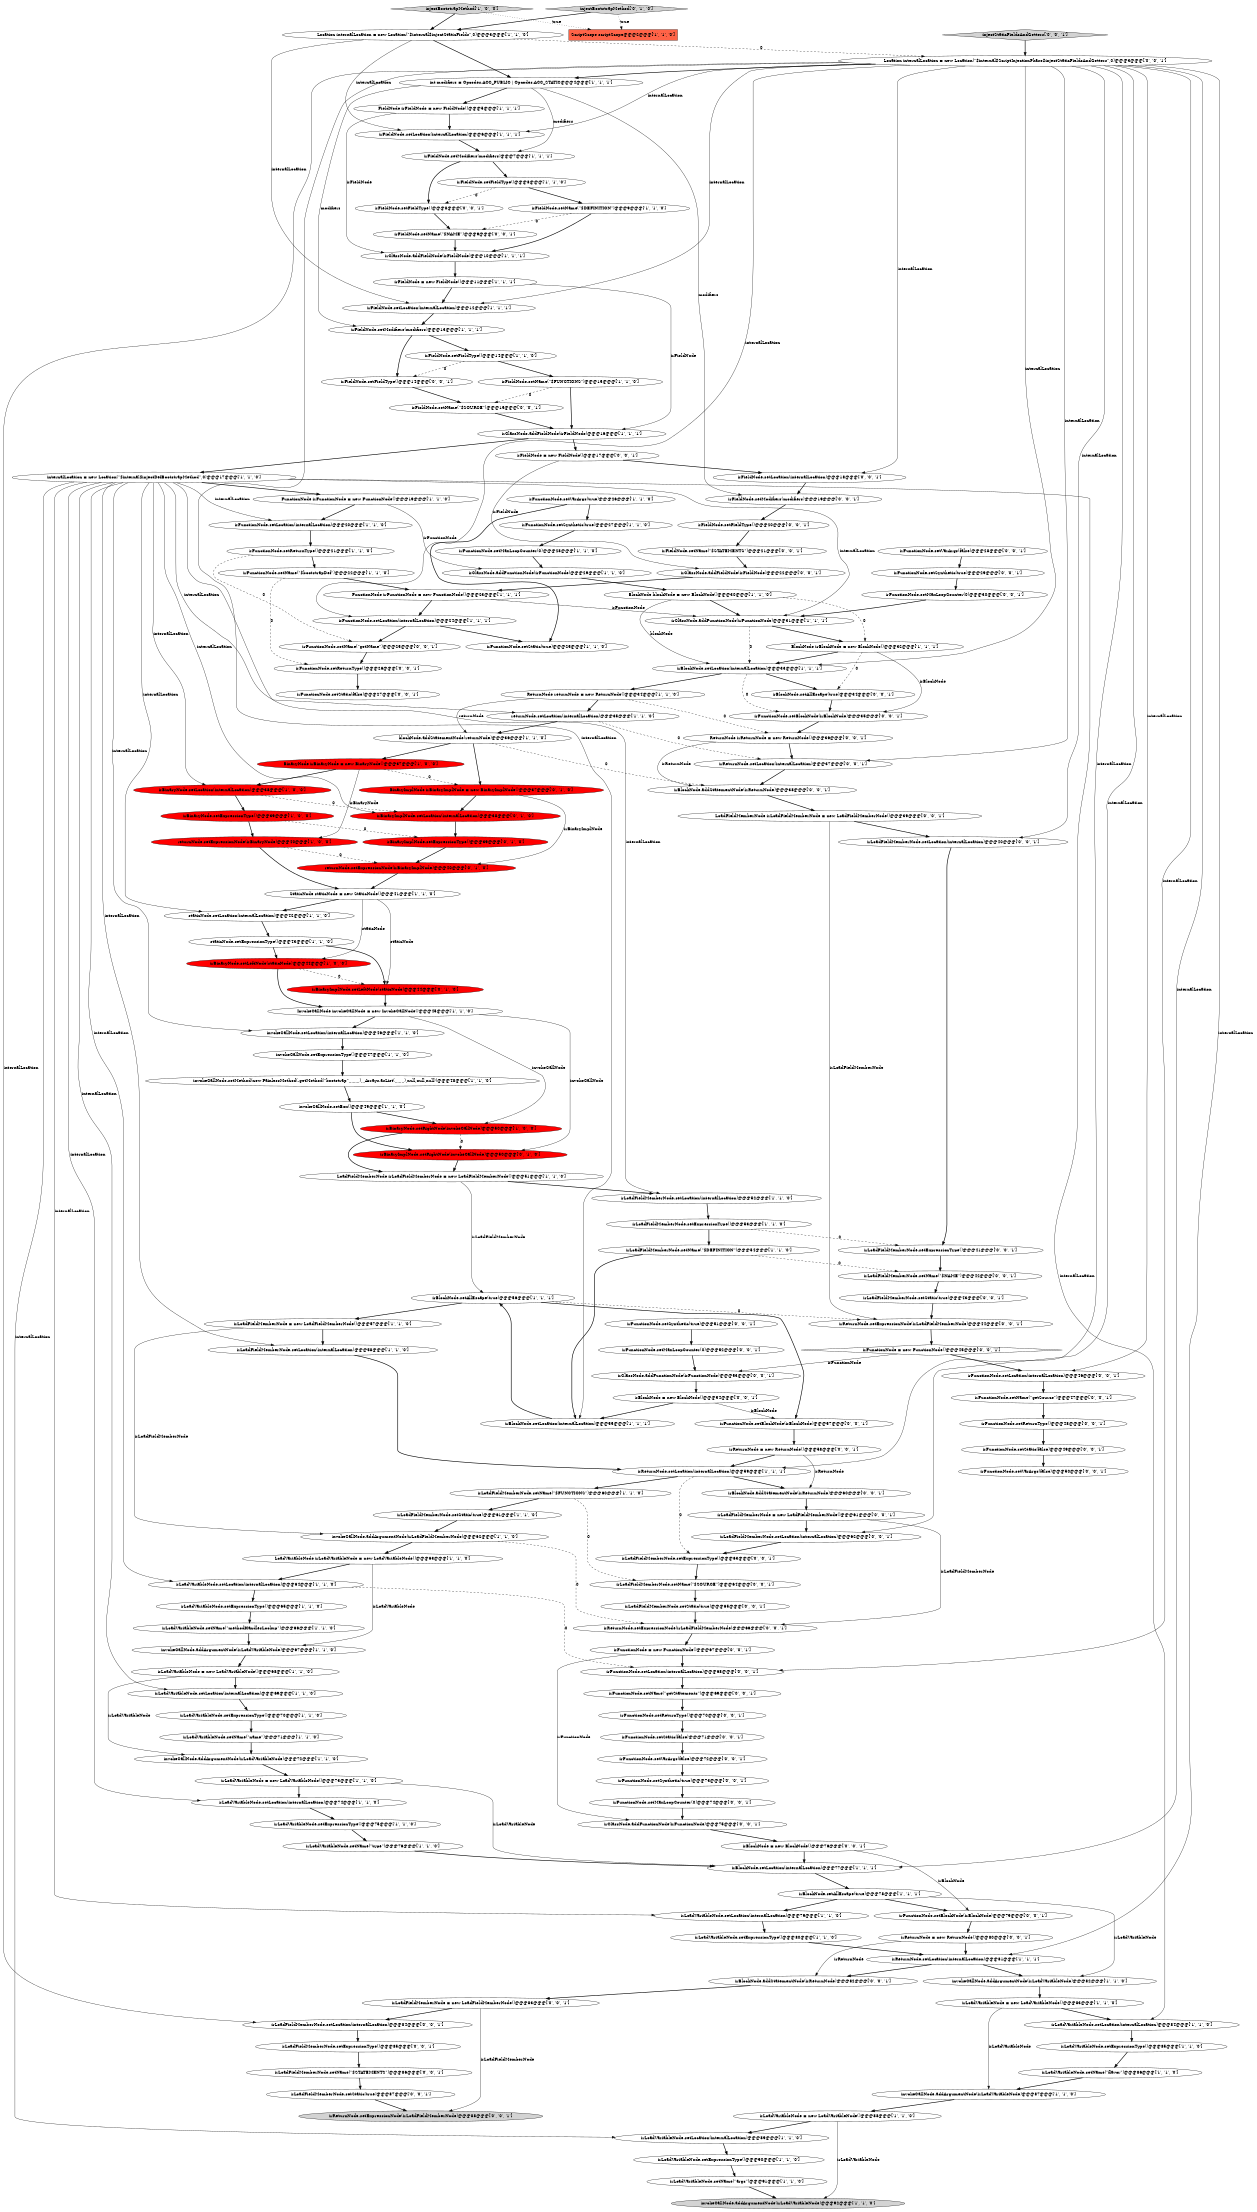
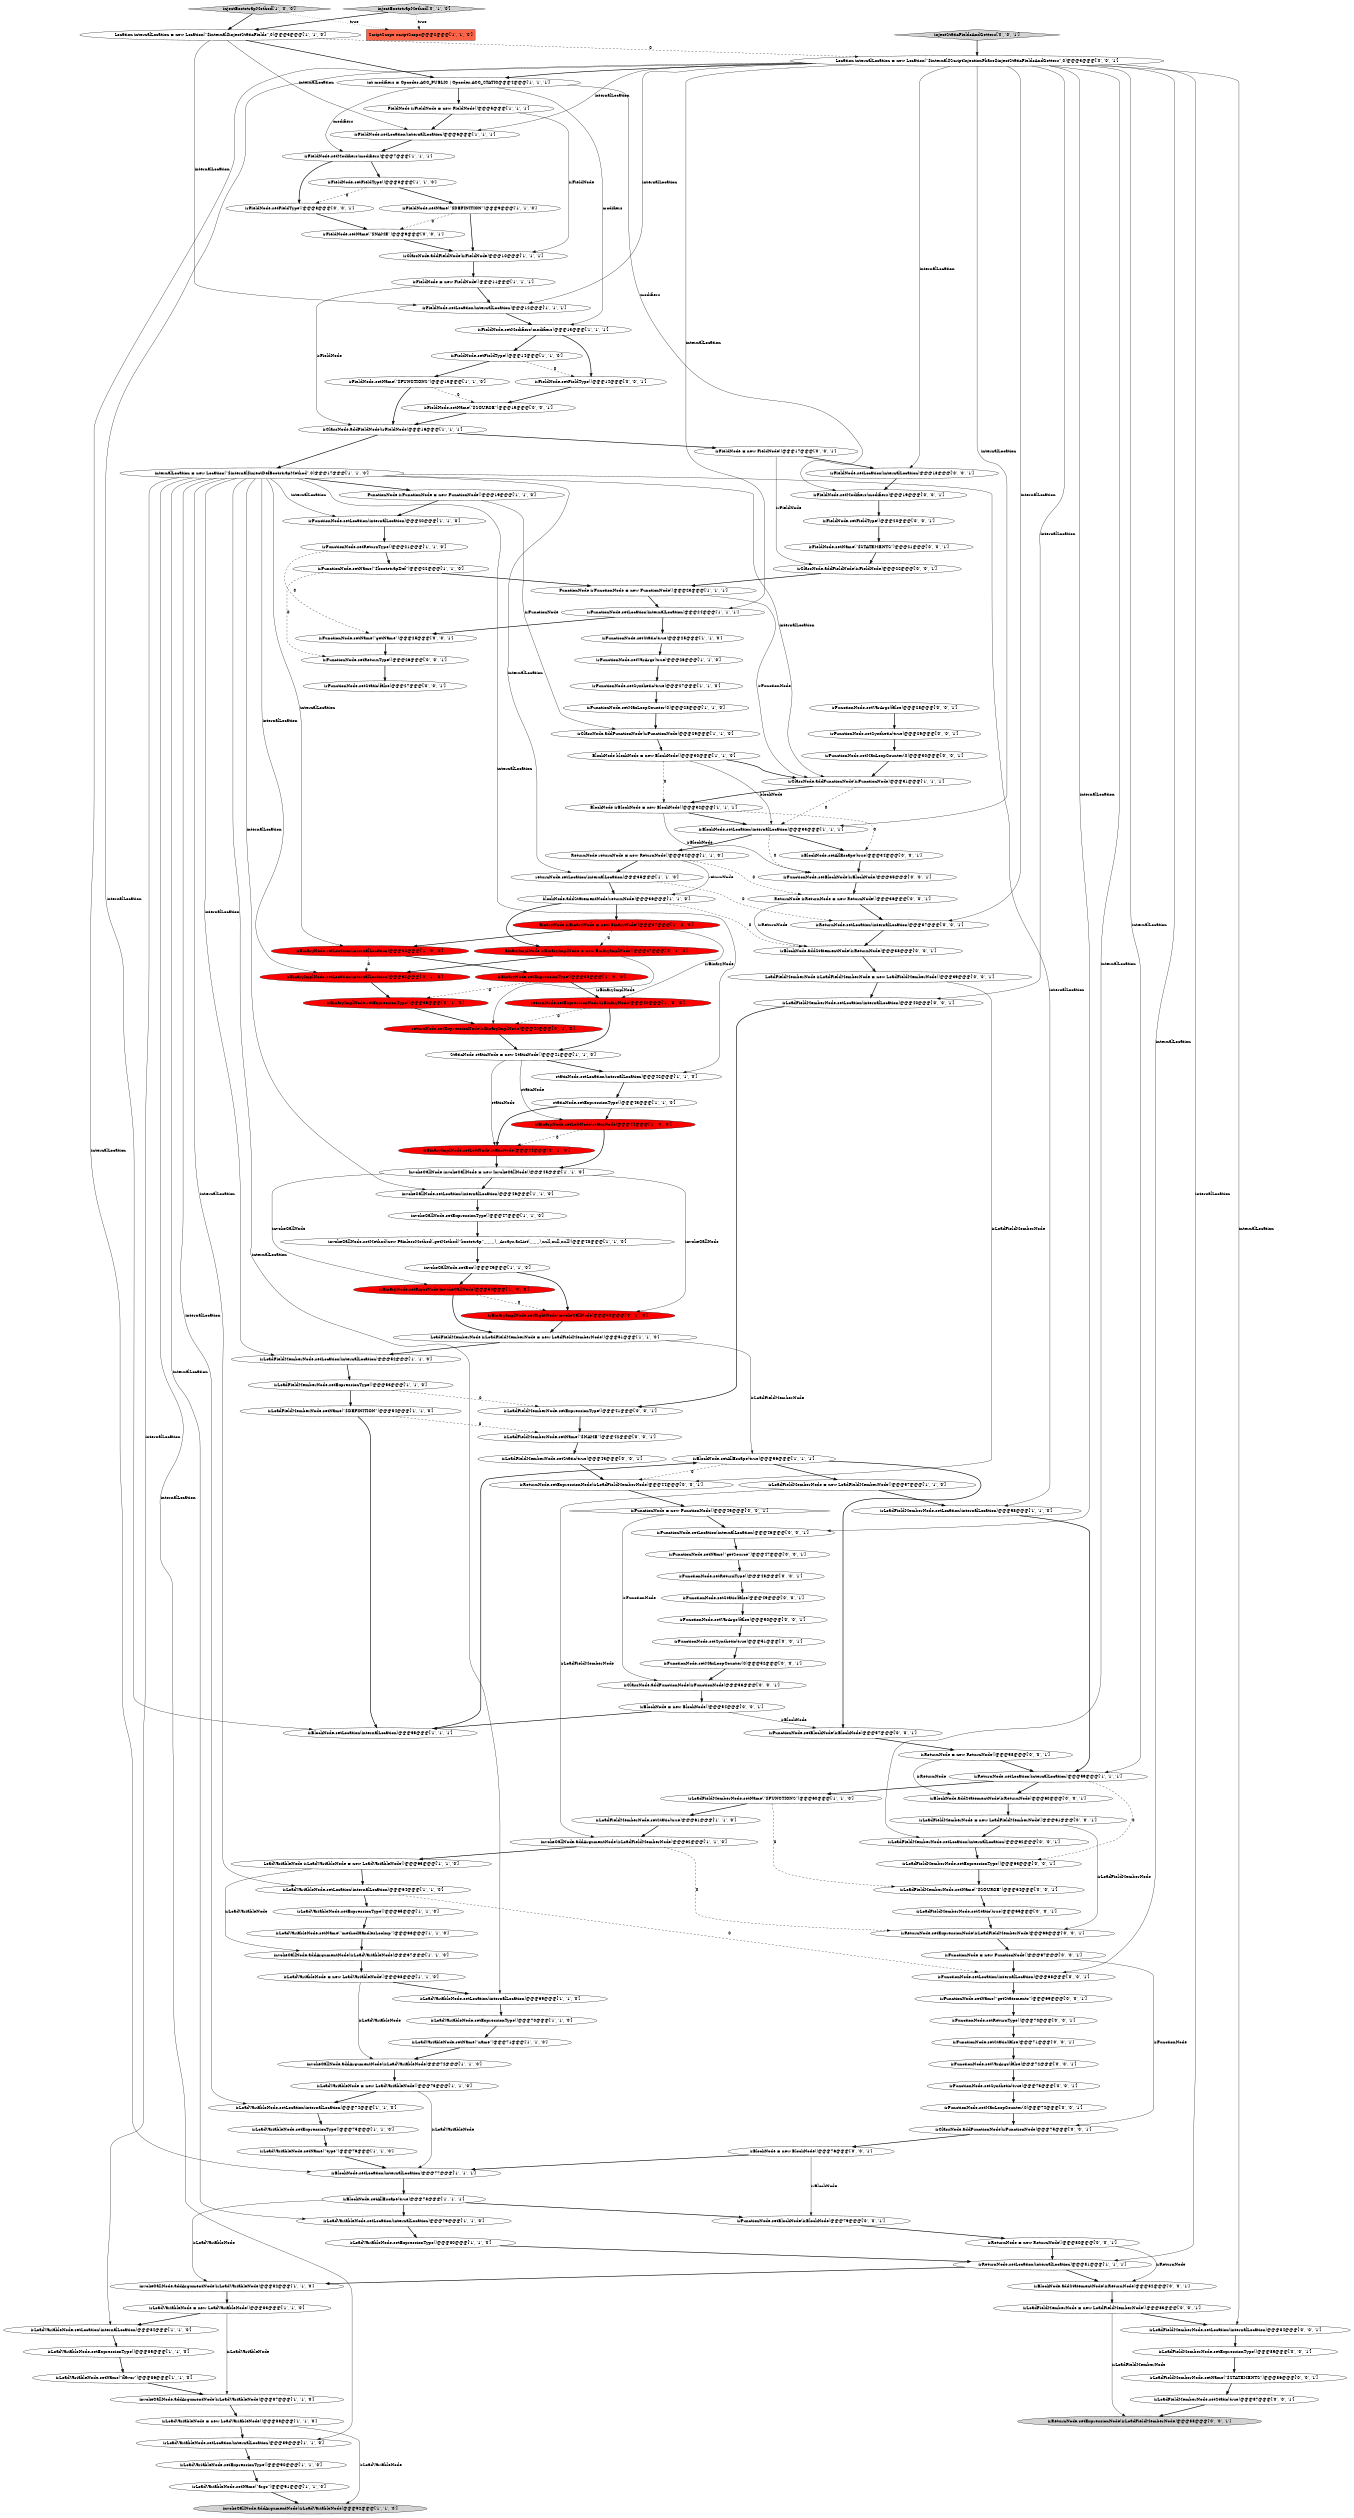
edge "irFunctionNode.setVarArgs(true)@@@26@@@['1', '1', '0']" -> "irFunctionNode.setStatic(true)@@@25@@@['1', '1', '0']": reversed
edge "irFunctionNode.setVarArgs(false)@@@50@@@['0', '0', '1']" -> "irFunctionNode.setSynthetic(true)@@@51@@@['0', '0', '1']": added
